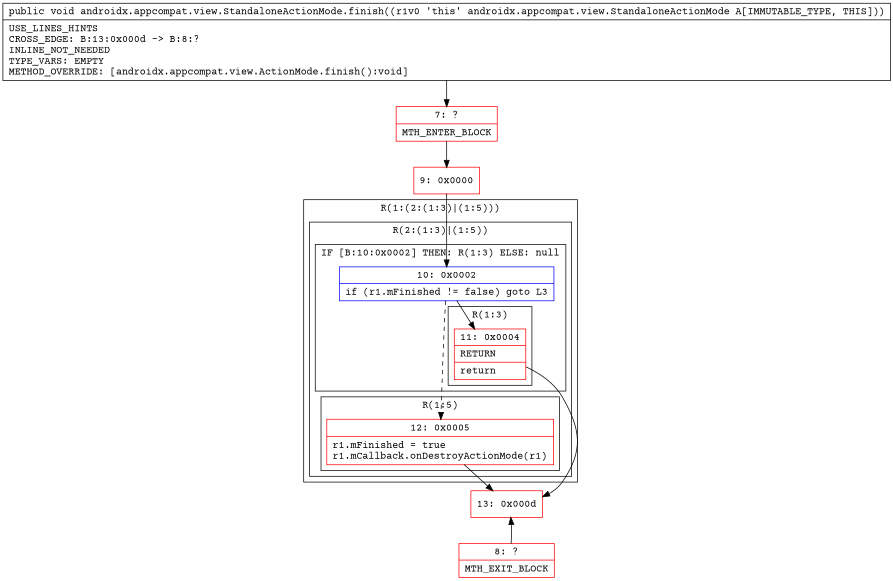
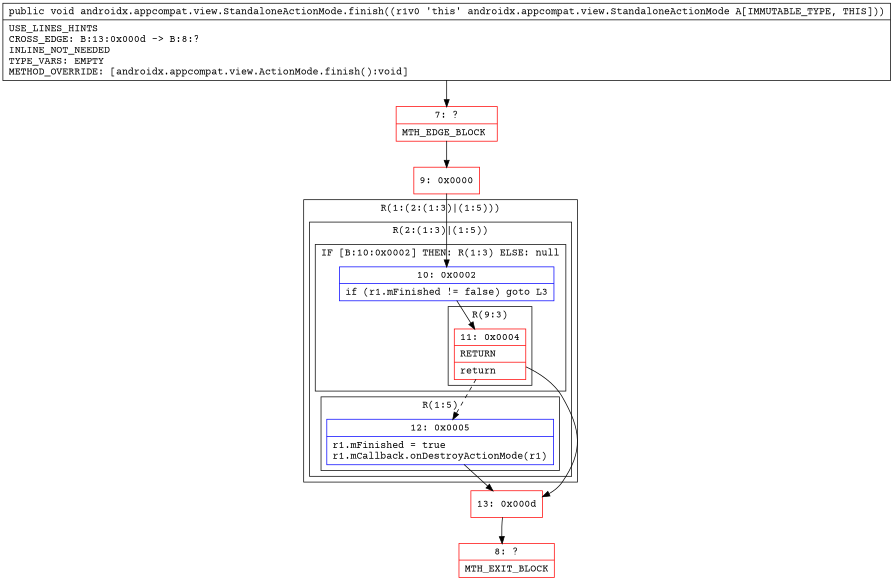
node "7: ?": text "MTH_ENTER_BLOCK" -> "MTH_EDGE_BLOCK"
cluster "R(1:3)": label "R(1:3)" -> "R(9:3)"
edge "10: 0x0002" -> "12: 0x0005": now "11: 0x0004" -> "12: 0x0005"
node "12: 0x0005": color red -> blue
edge "8: ?" -> "13: 0x000d": reversed
